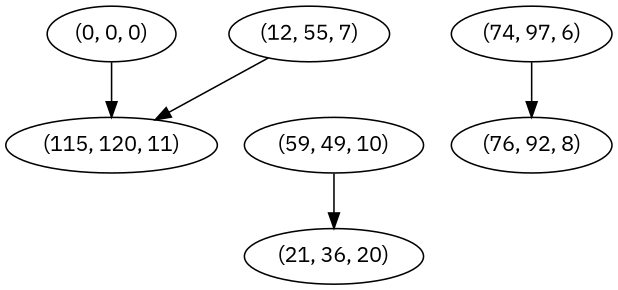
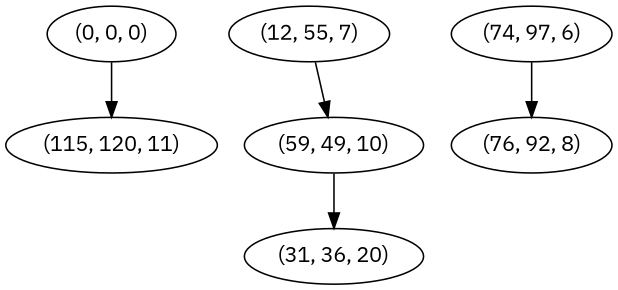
edge "(12, 55, 7)" -> "(115, 120, 11)": now "(12, 55, 7)" -> "(59, 49, 10)"
node "(21, 36, 20)": label "(21, 36, 20)" -> "(31, 36, 20)"
